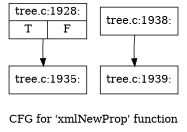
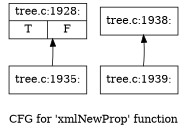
edge "tree.c:1938:" -> "tree.c:1939:": reversed
edge "tree.c:1928:" -> "tree.c:1935:": reversed
